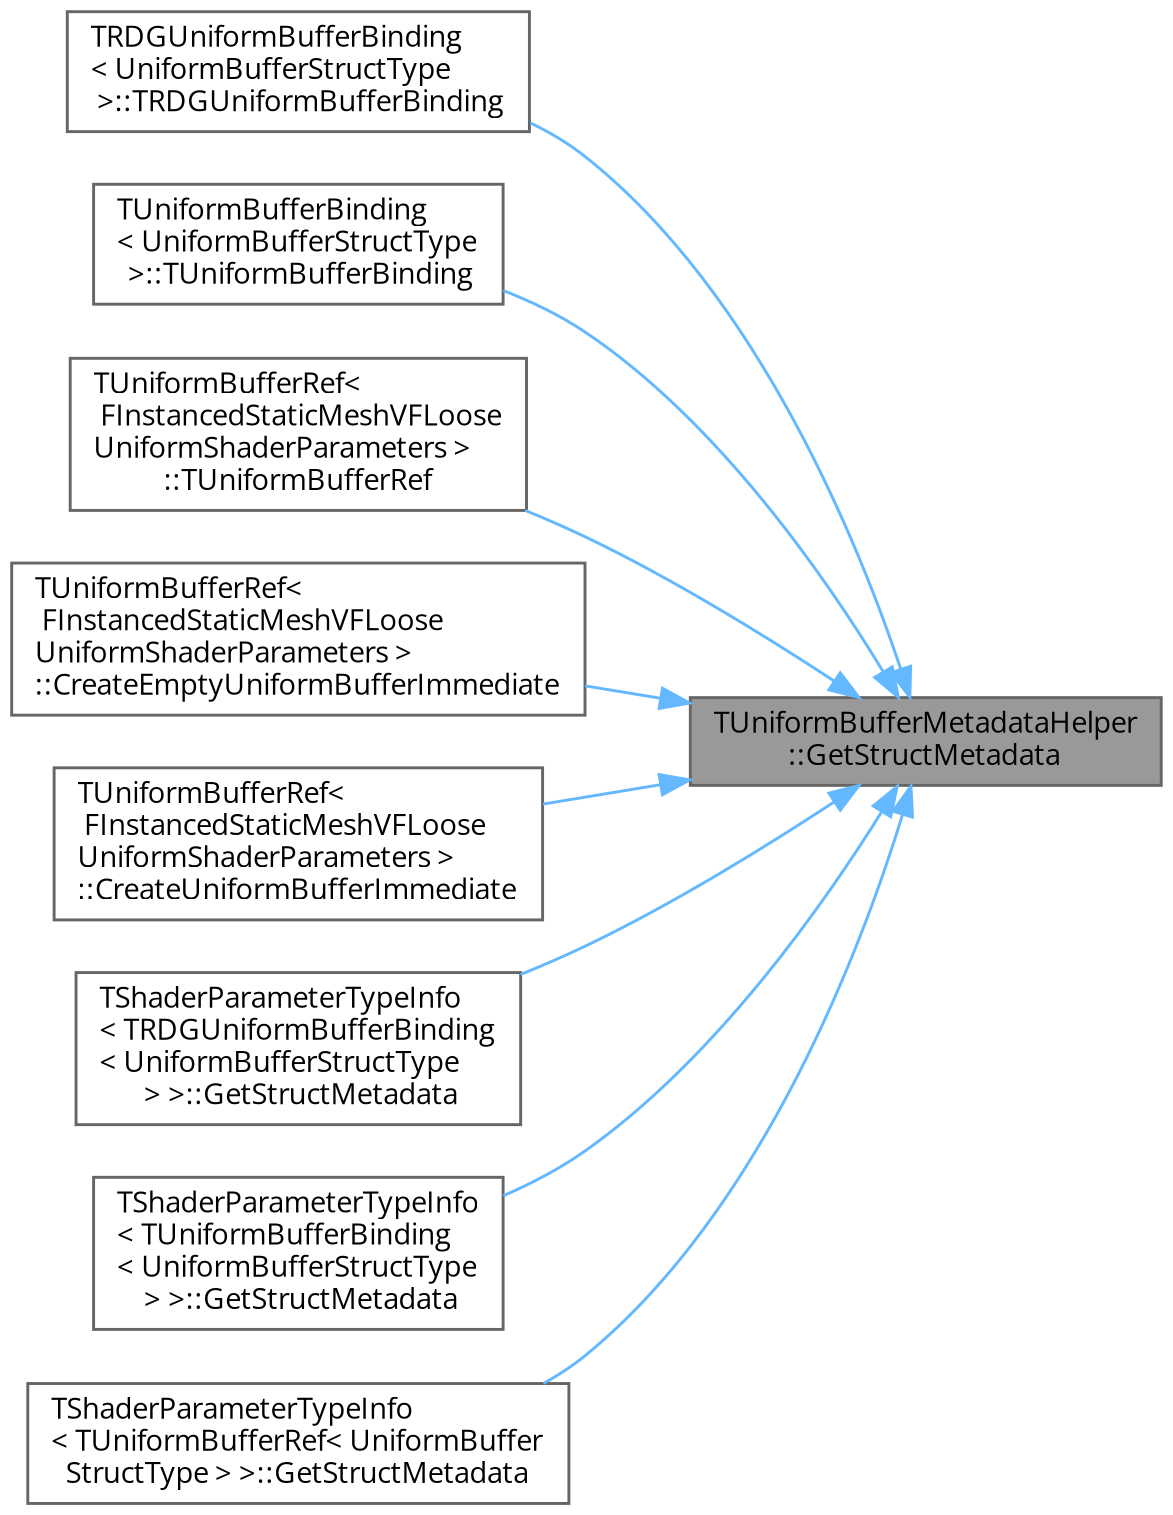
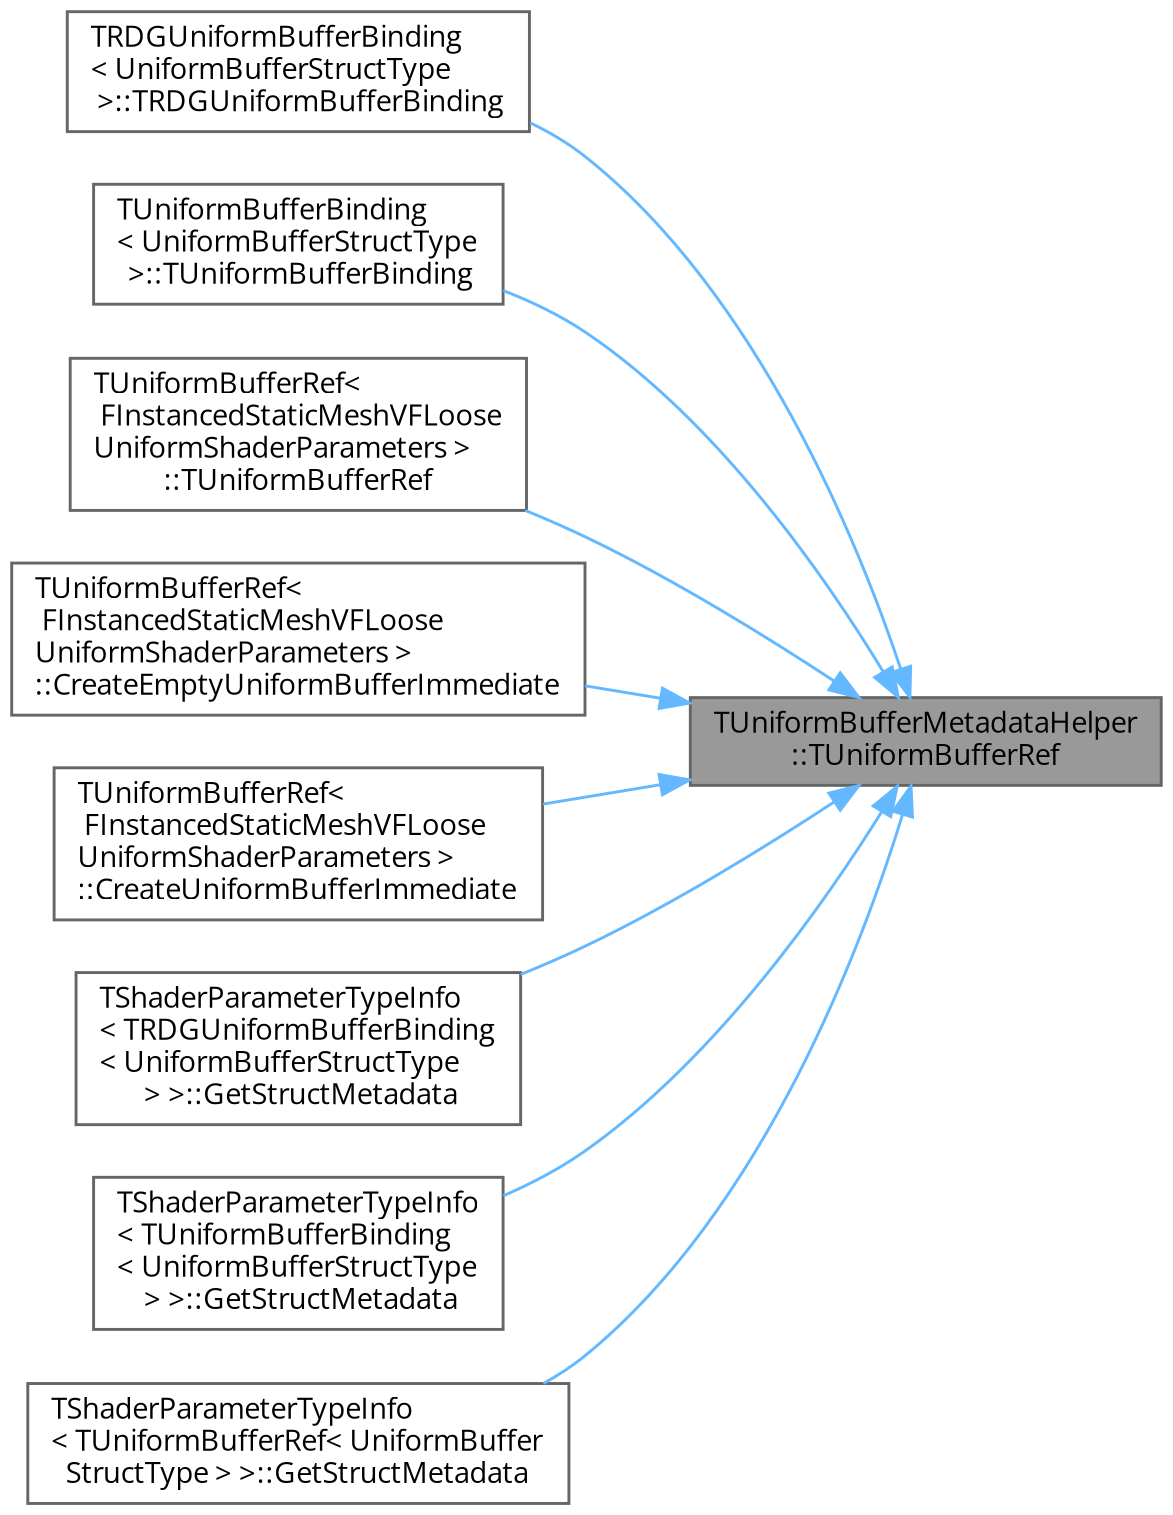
node "TUniformBufferMetadataHelper ::GetStructMetadata": label "TUniformBufferMetadataHelper ::GetStructMetadata" -> "TUniformBufferMetadataHelper ::TUniformBufferRef"
